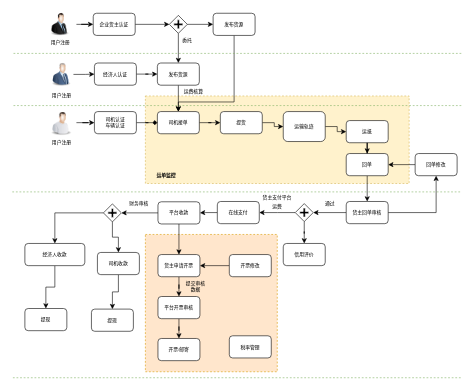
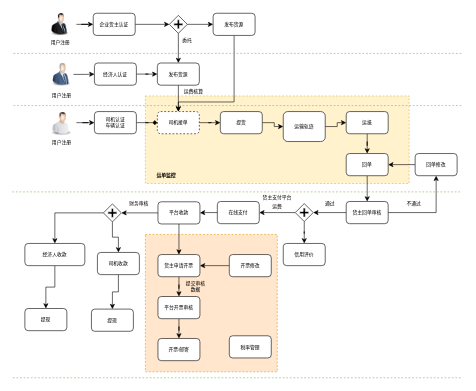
node "司机接单": style solid -> dashed
node "运抵": moved (368, 131) -> (368, 122)
node "不通过": added
